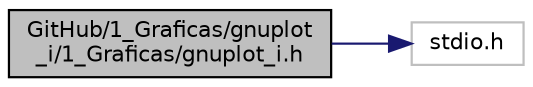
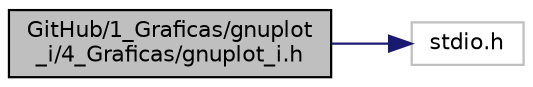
node "GitHub/1_Graficas/gnuplot _i/1_Graficas/gnuplot_i.h": label "GitHub/1_Graficas/gnuplot _i/1_Graficas/gnuplot_i.h" -> "GitHub/1_Graficas/gnuplot _i/4_Graficas/gnuplot_i.h"
